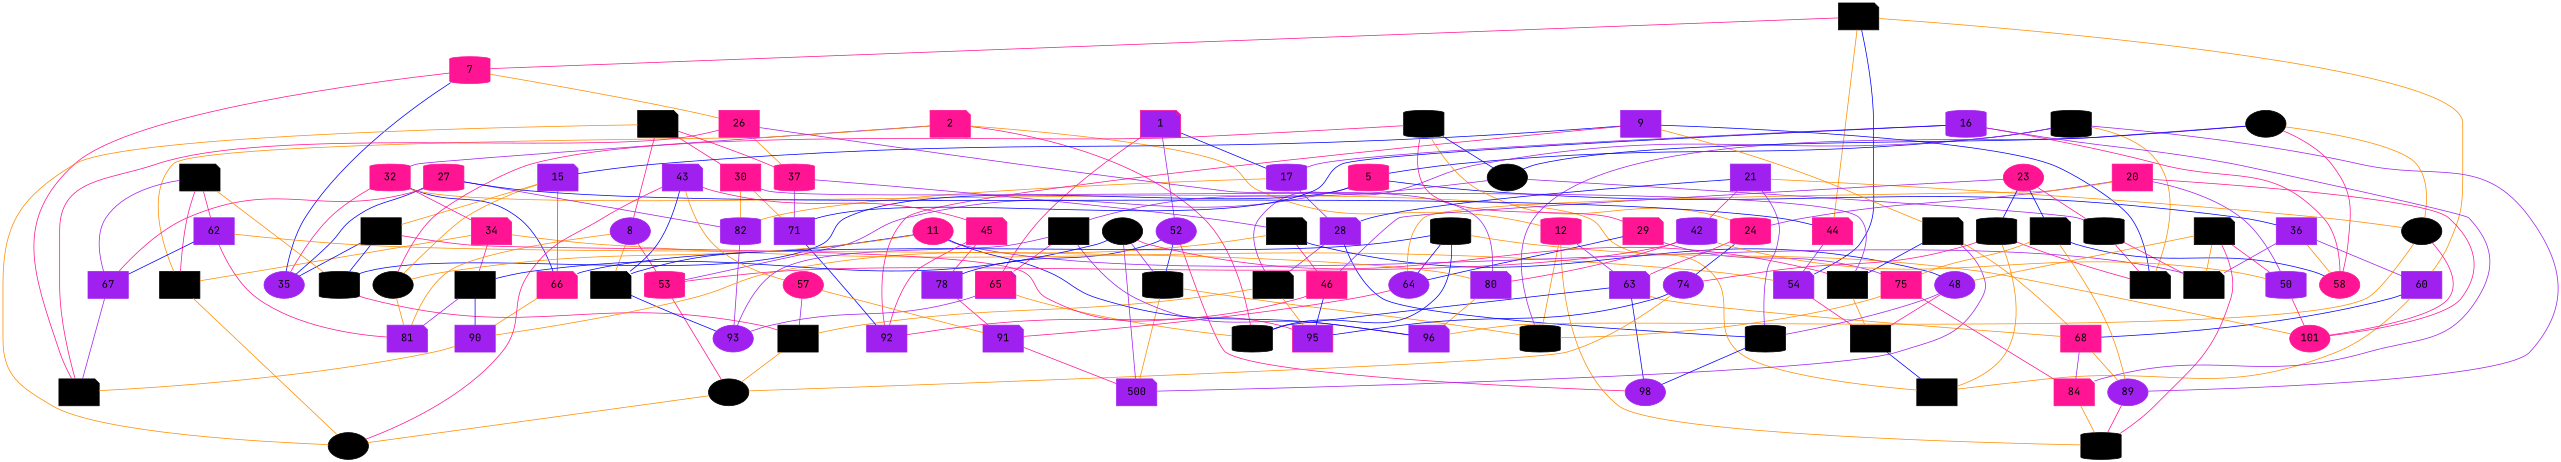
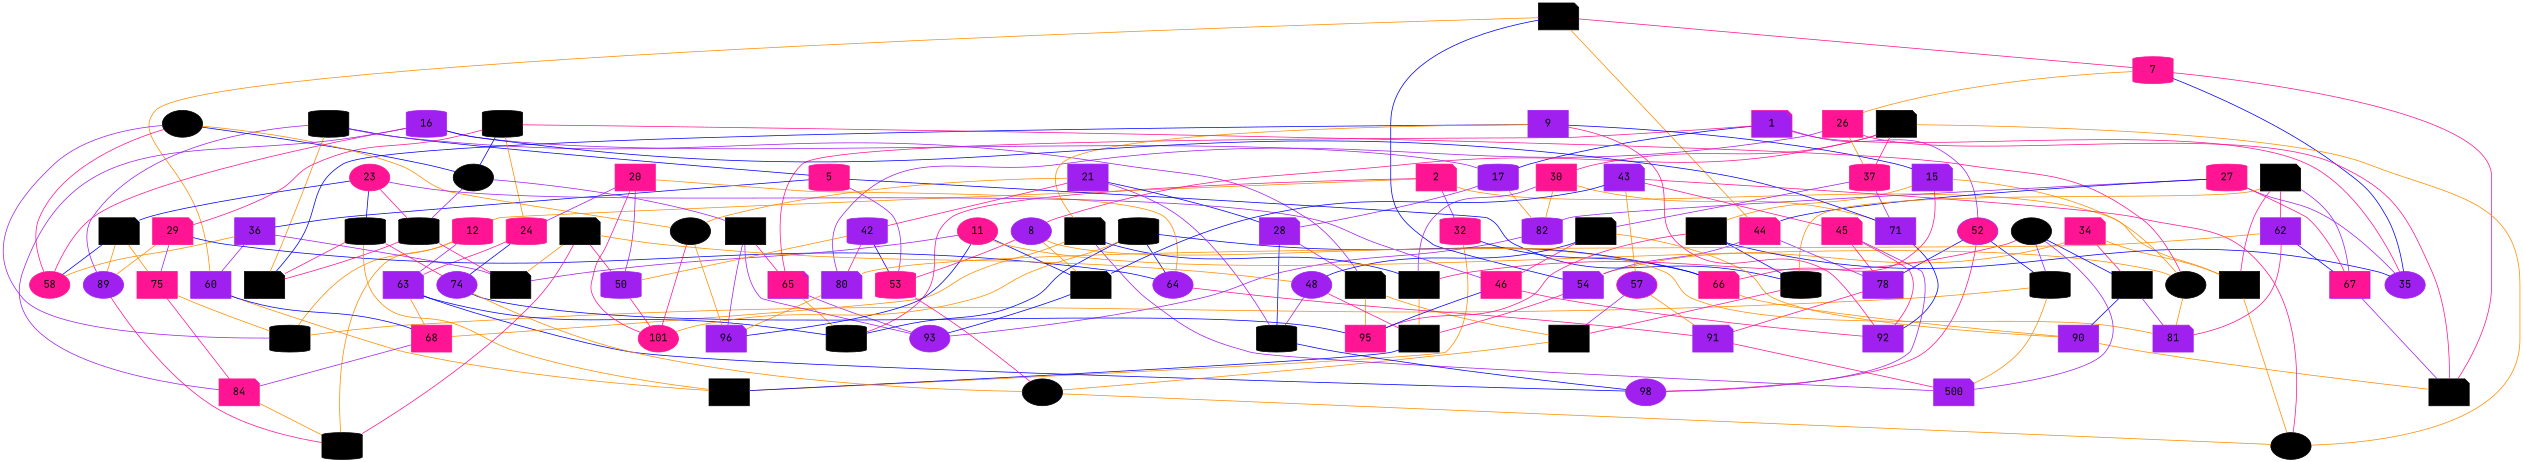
edge "32" -- "34": removed
edge "27" -- "35": color blue -> purple
edge "32" -- "35": now "1" -- "35"
node "52": fillcolor purple -> deeppink
edge "44" -- "78": added
edge "42" -- "53": color deeppink -> blue
node "67": fillcolor purple -> deeppink
node "57": fillcolor deeppink -> purple
node "95": fillcolor purple -> deeppink
edge "45" -- "98": added
edge "68" -- "89": now "29" -- "89"
